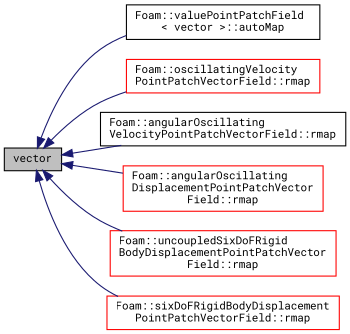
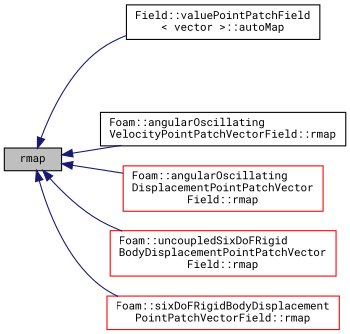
node "Foam::valuePointPatchField < vector >::autoMap": label "Foam::valuePointPatchField < vector >::autoMap" -> "Field::valuePointPatchField < vector >::autoMap"
node "Foam::oscillatingVelocity PointPatchVectorField::rmap": removed
node "vector": label "vector" -> "rmap"
